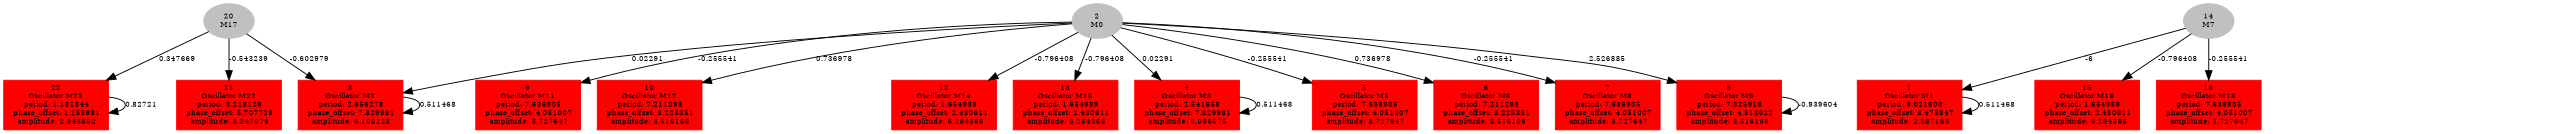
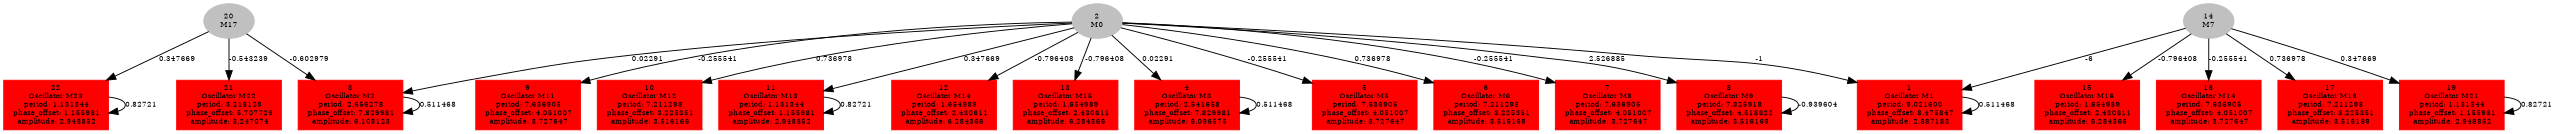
edge "2" -> "1": added, label "-1"
node "16": text "Oscillator M18" -> "Oscillator M14"
node "11": added
node "17": added
node "19": added
